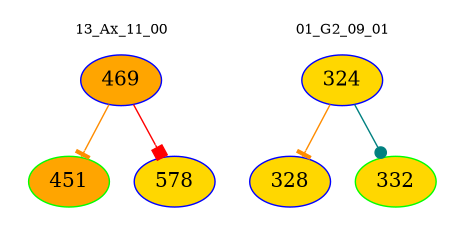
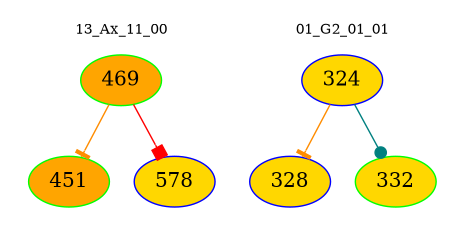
cluster "01_G2_09_01": label "01_G2_09_01" -> "01_G2_01_01"
node "469": color blue -> green
